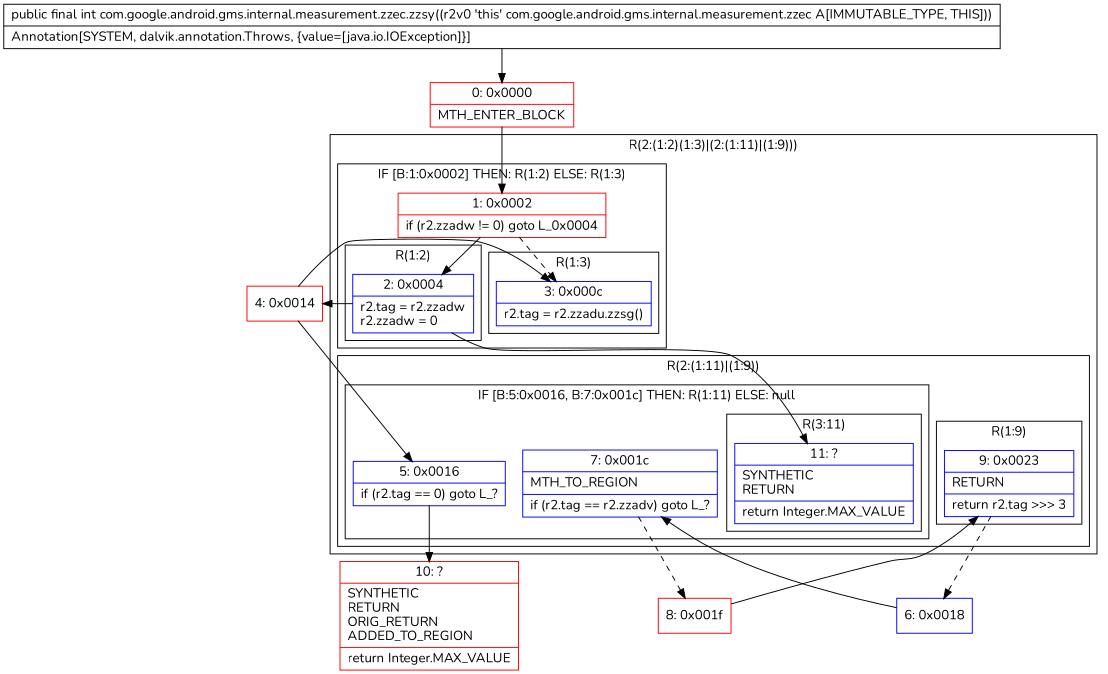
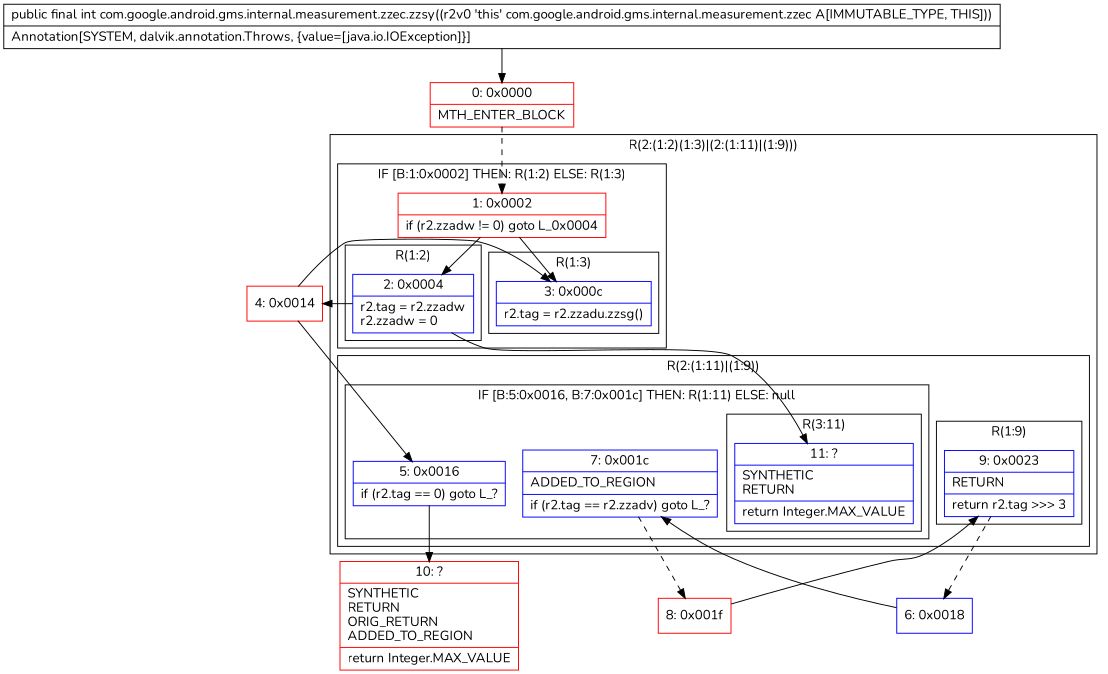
edge "0: 0x0000" -> "1: 0x0002": style solid -> dashed
edge "1: 0x0002" -> "3: 0x000c": style dashed -> solid
node "7: 0x001c": text "MTH_TO_REGION" -> "ADDED_TO_REGION"
